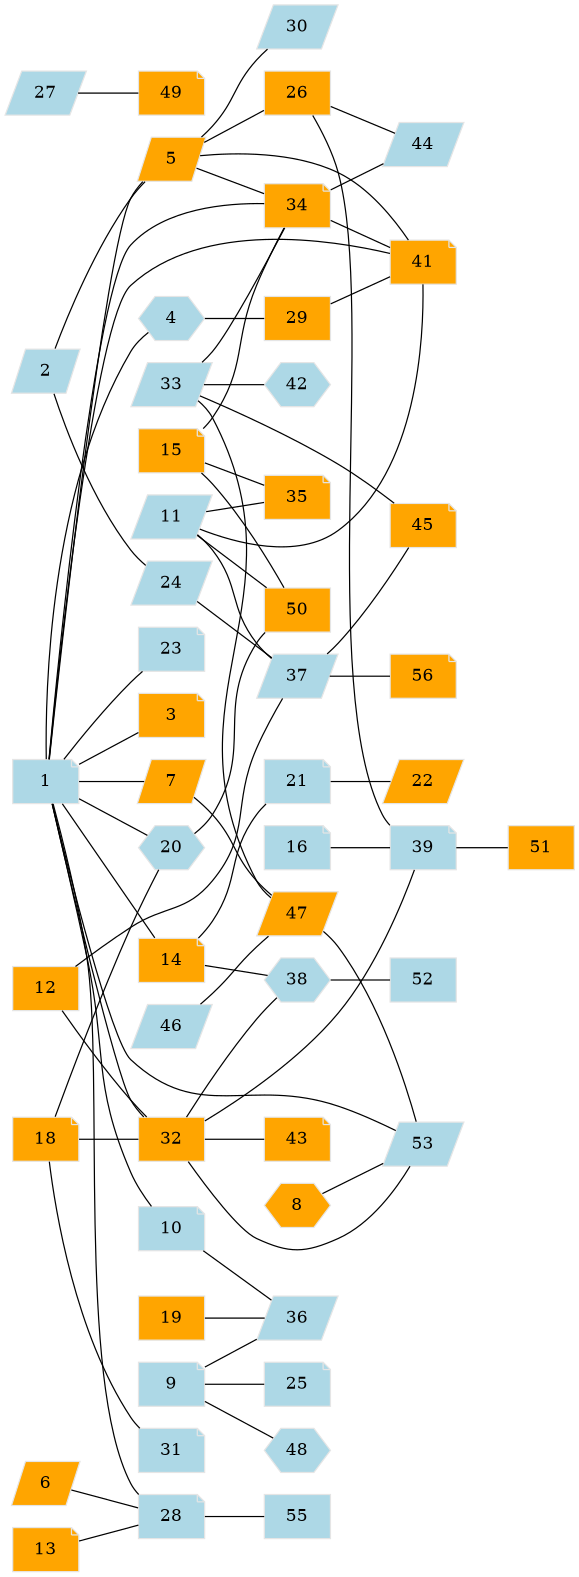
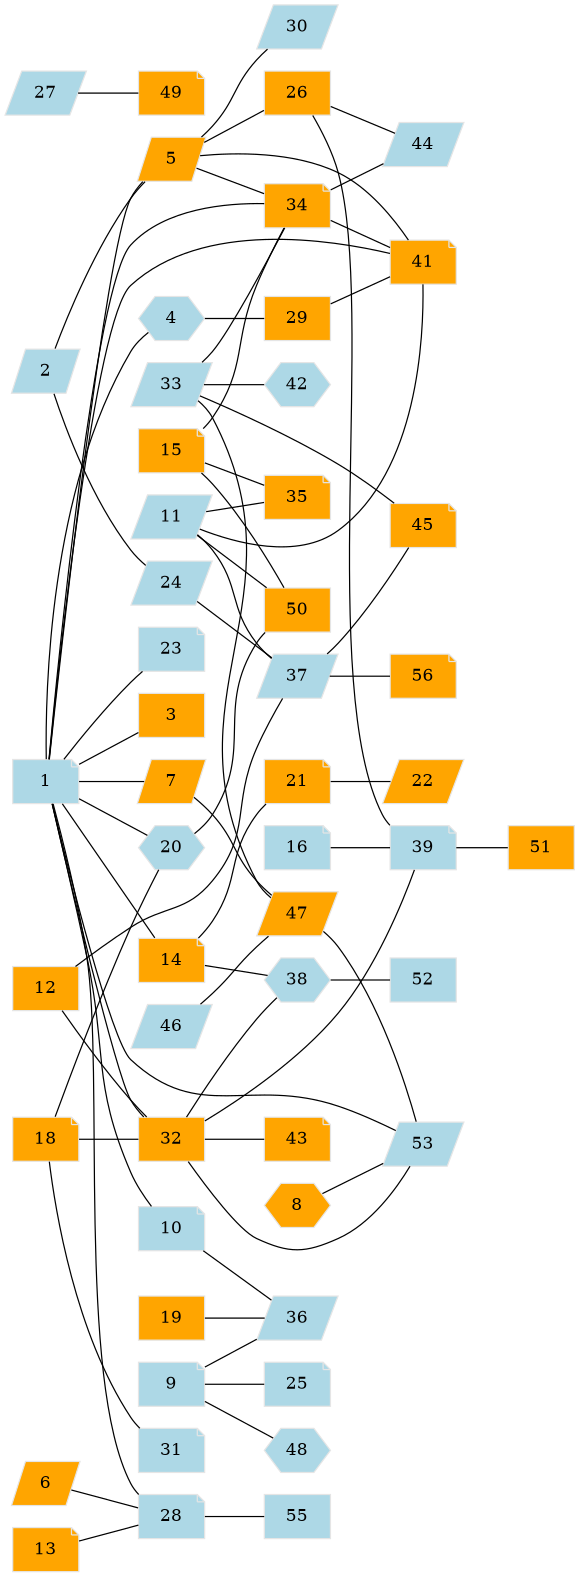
node "3": shape note -> box
node "21": fillcolor lightblue -> orange
